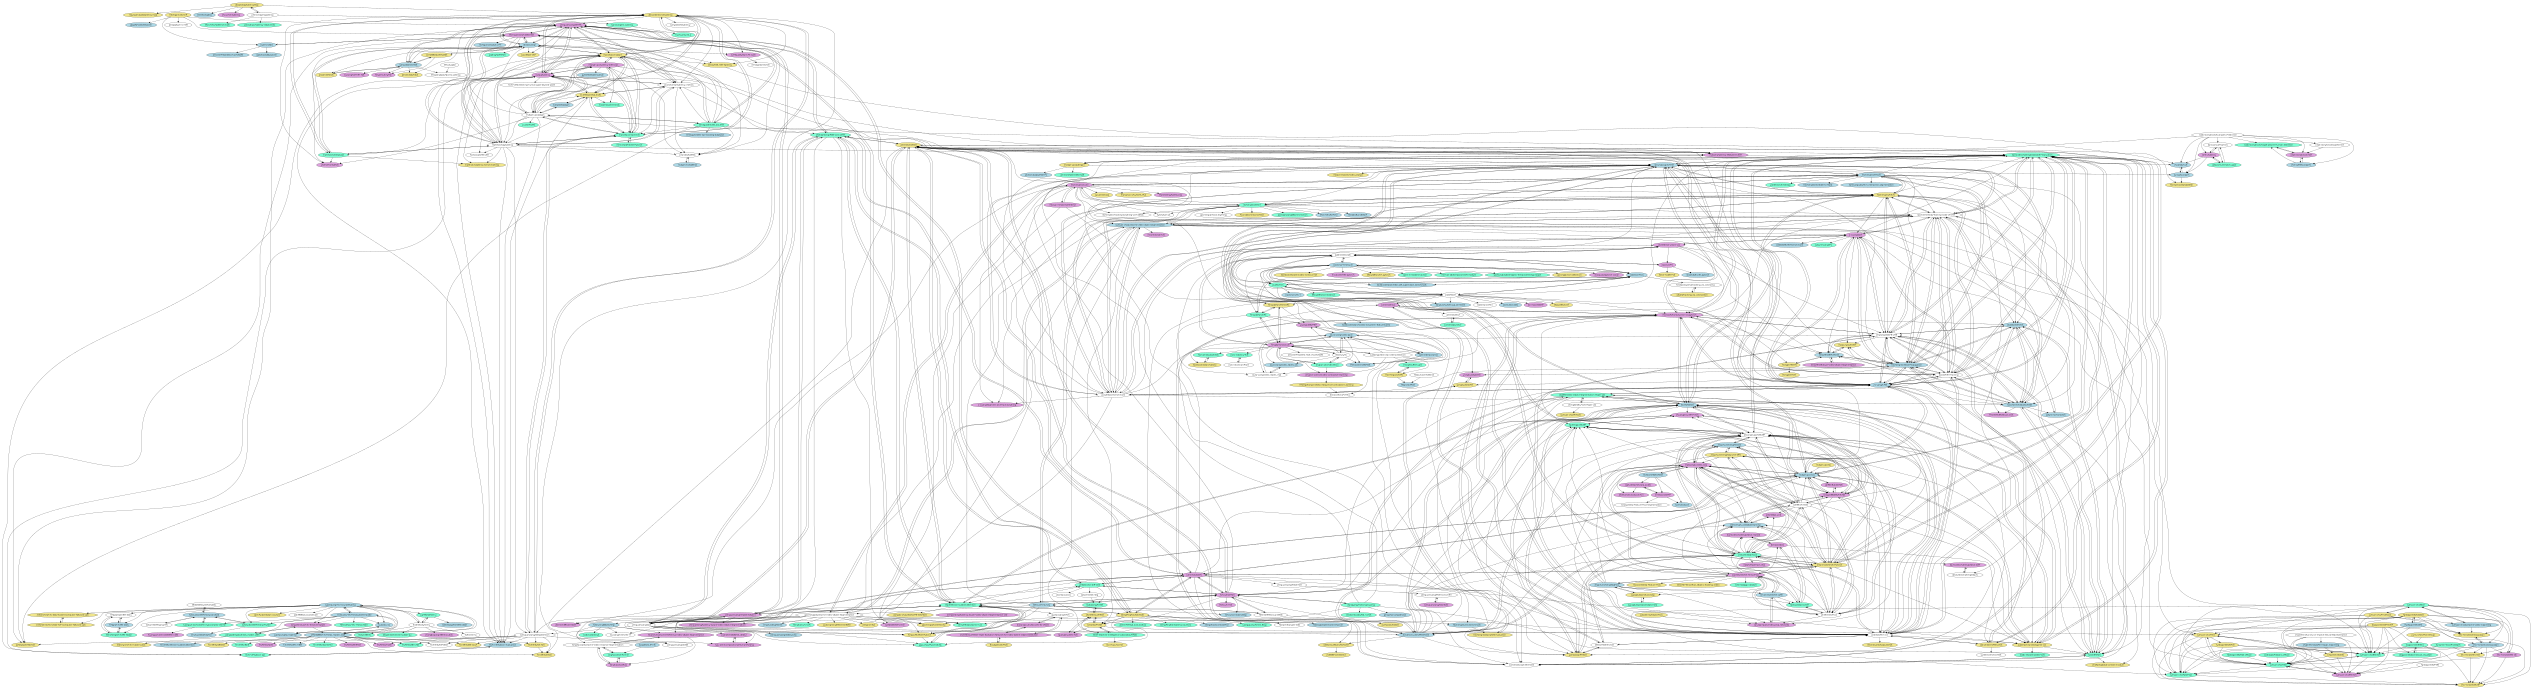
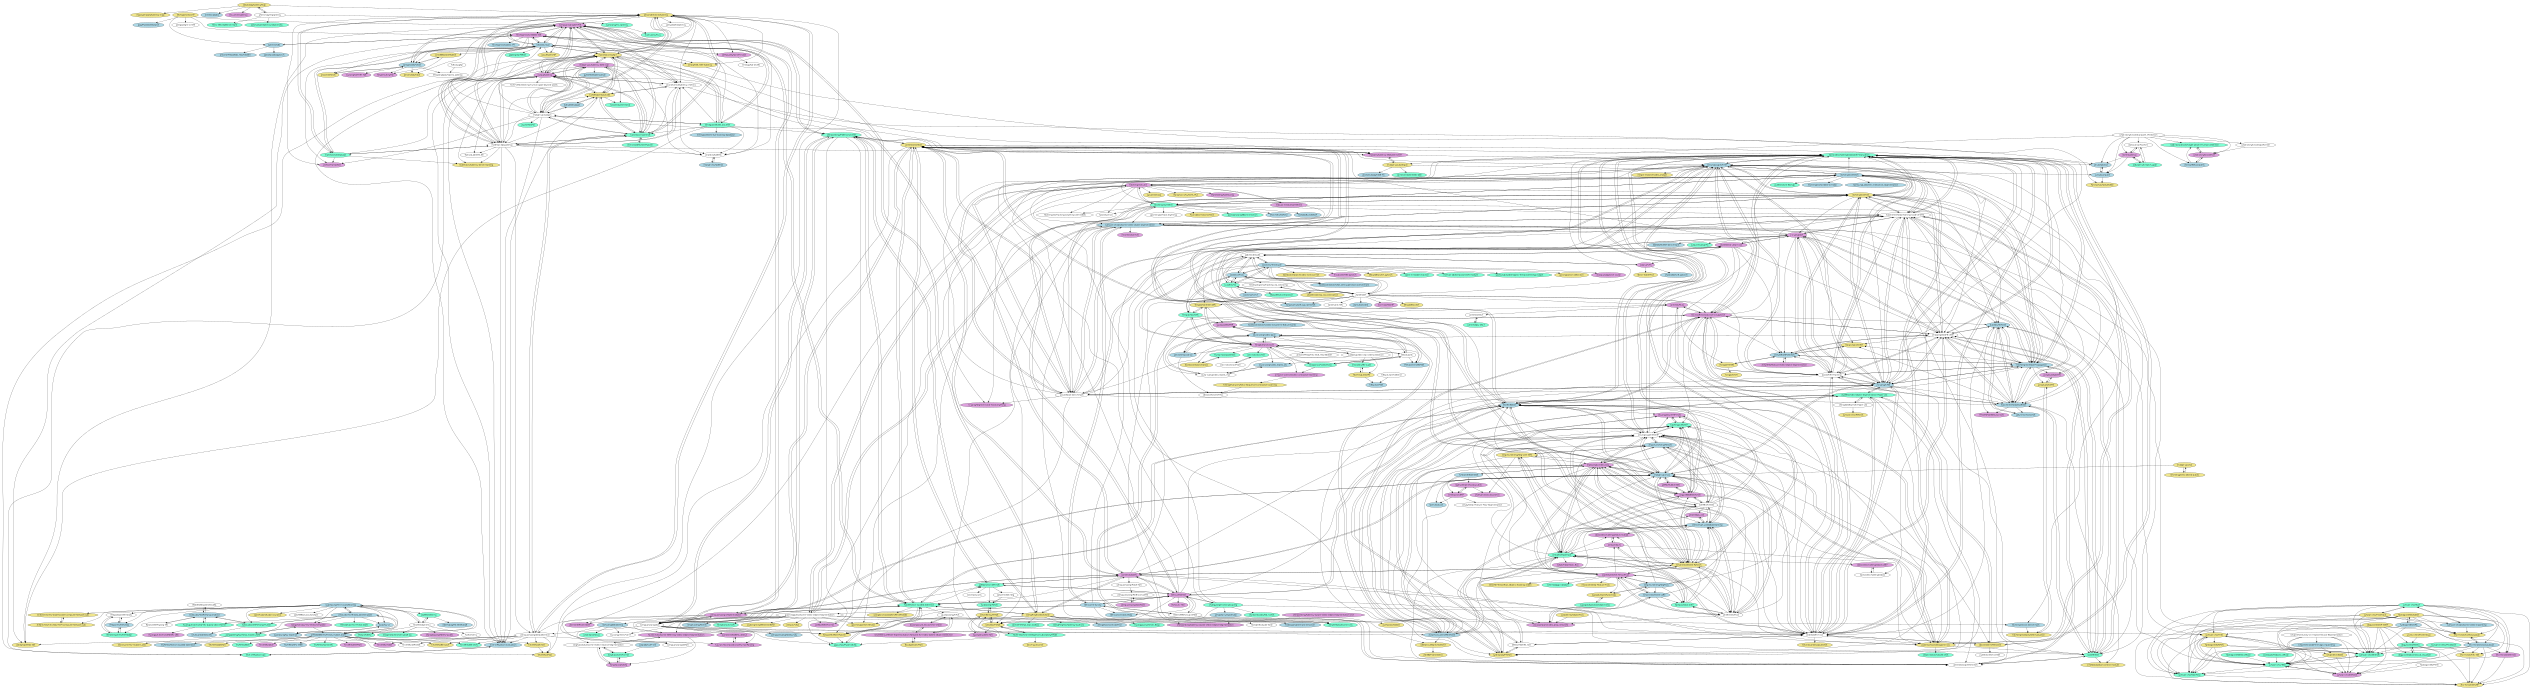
node "renmengye/rec-attend-public": added
